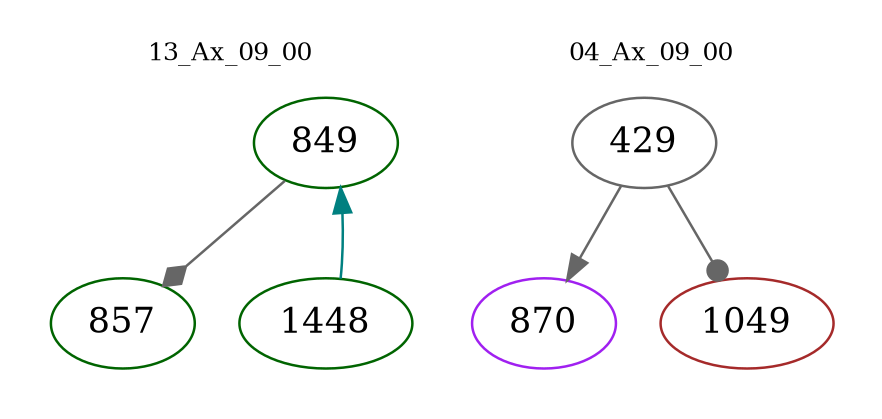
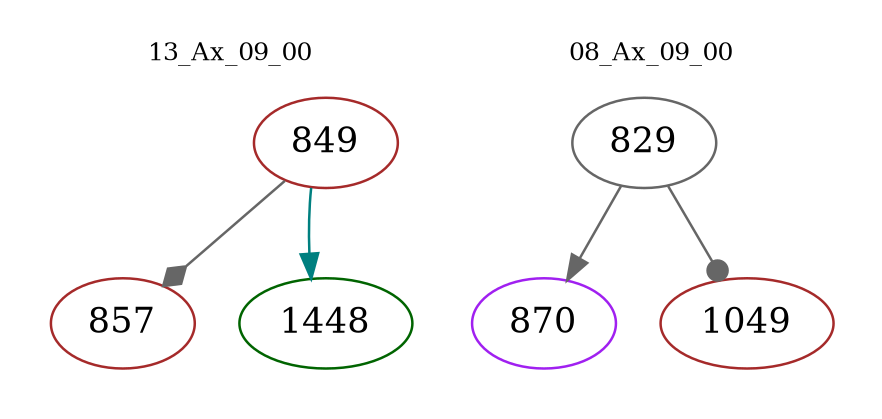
cluster "04_Ax_09_00": label "04_Ax_09_00" -> "08_Ax_09_00"
node "849": color darkgreen -> brown
node "429": label "429" -> "829"
edge "1448" -> "849": reversed
node "857": color darkgreen -> brown
